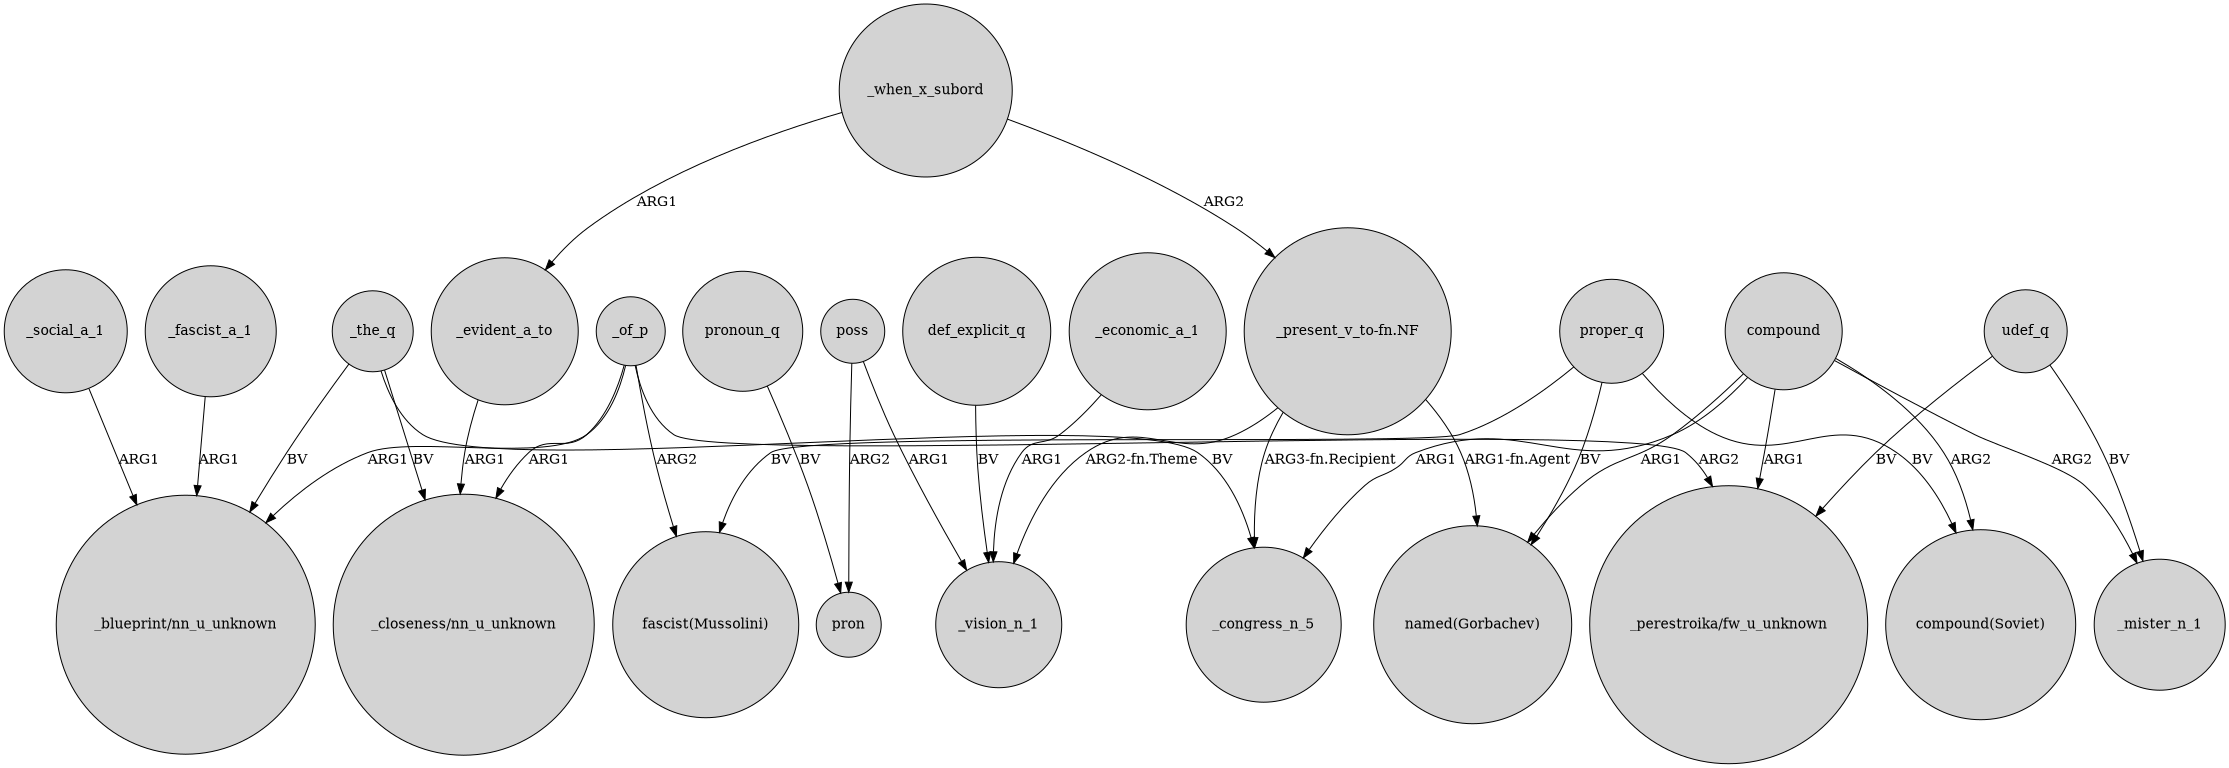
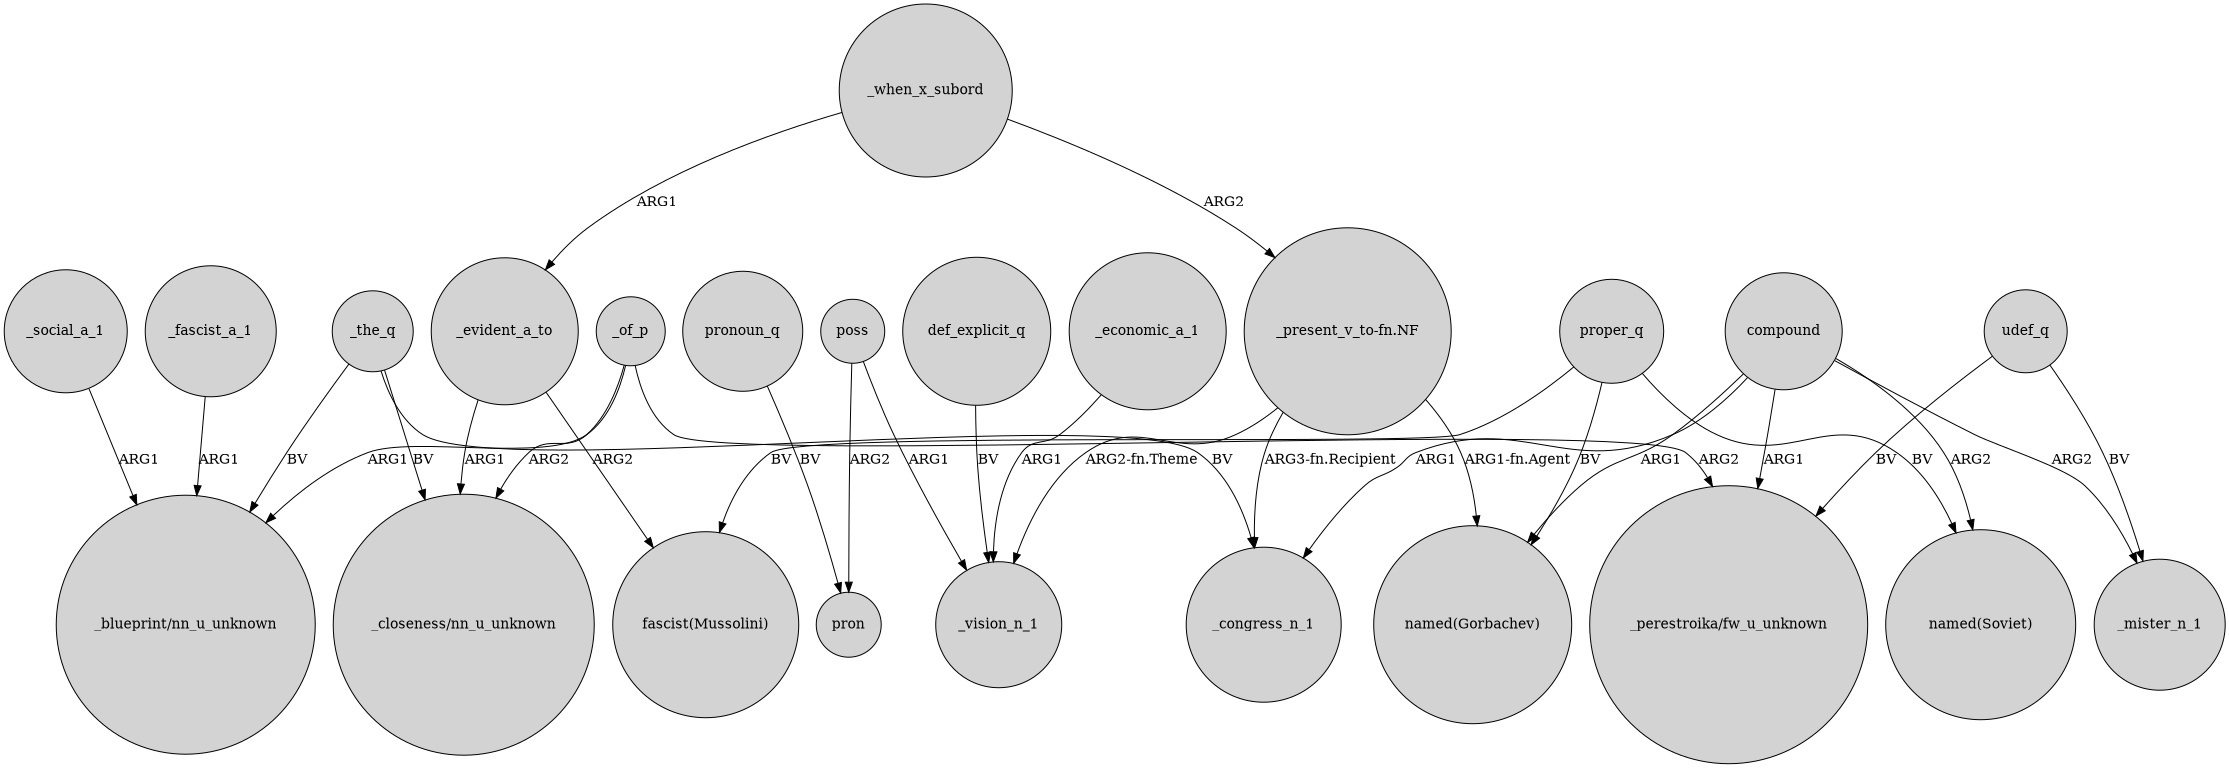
edge "_of_p" -> "fascist(Mussolini)": now "_evident_a_to" -> "fascist(Mussolini)"
edge "_of_p" -> "_closeness/nn_u_unknown": label "ARG1" -> "ARG2"
node "_congress_n_5": label "_congress_n_5" -> "_congress_n_1"
node "compound(Soviet)": label "compound(Soviet)" -> "named(Soviet)"
